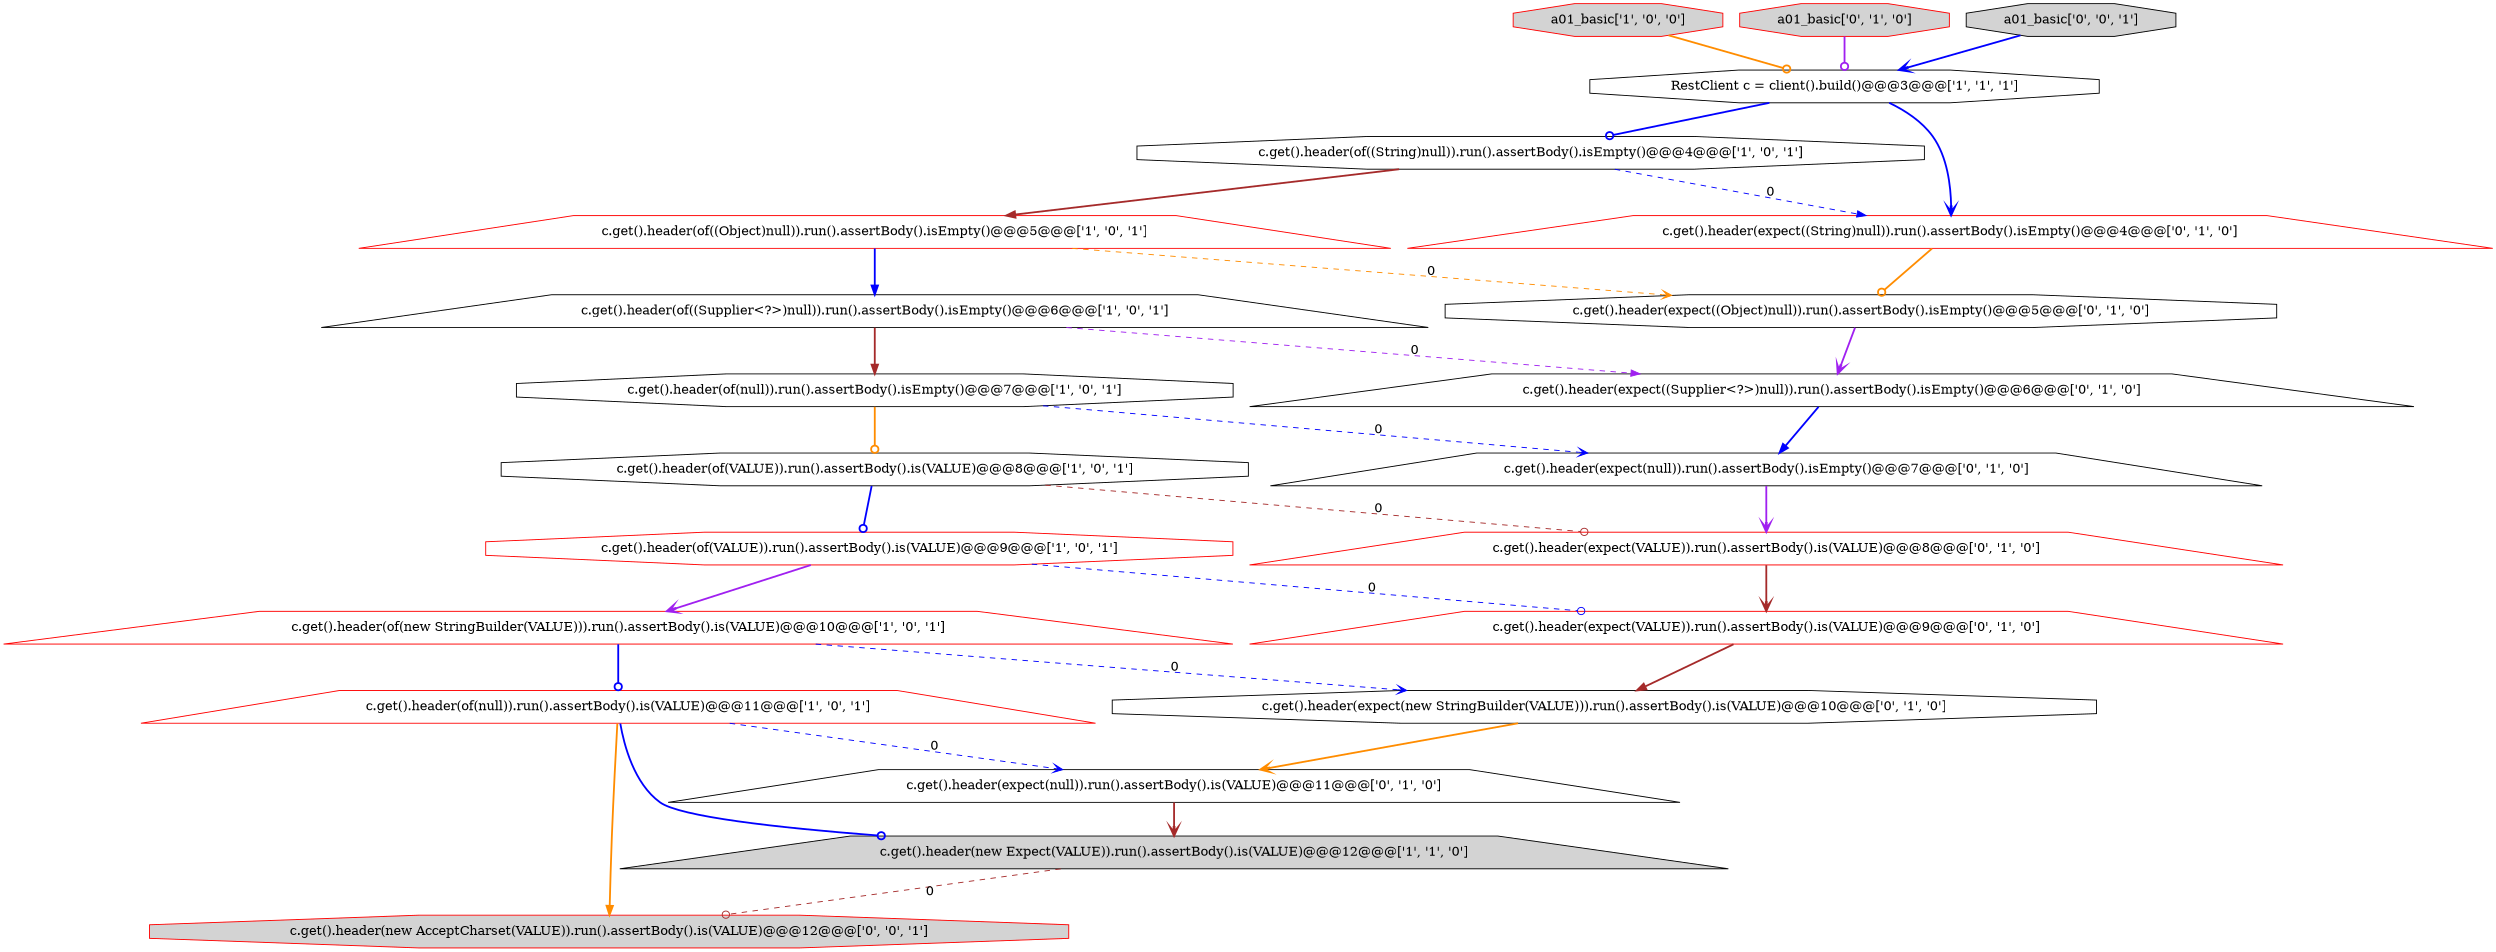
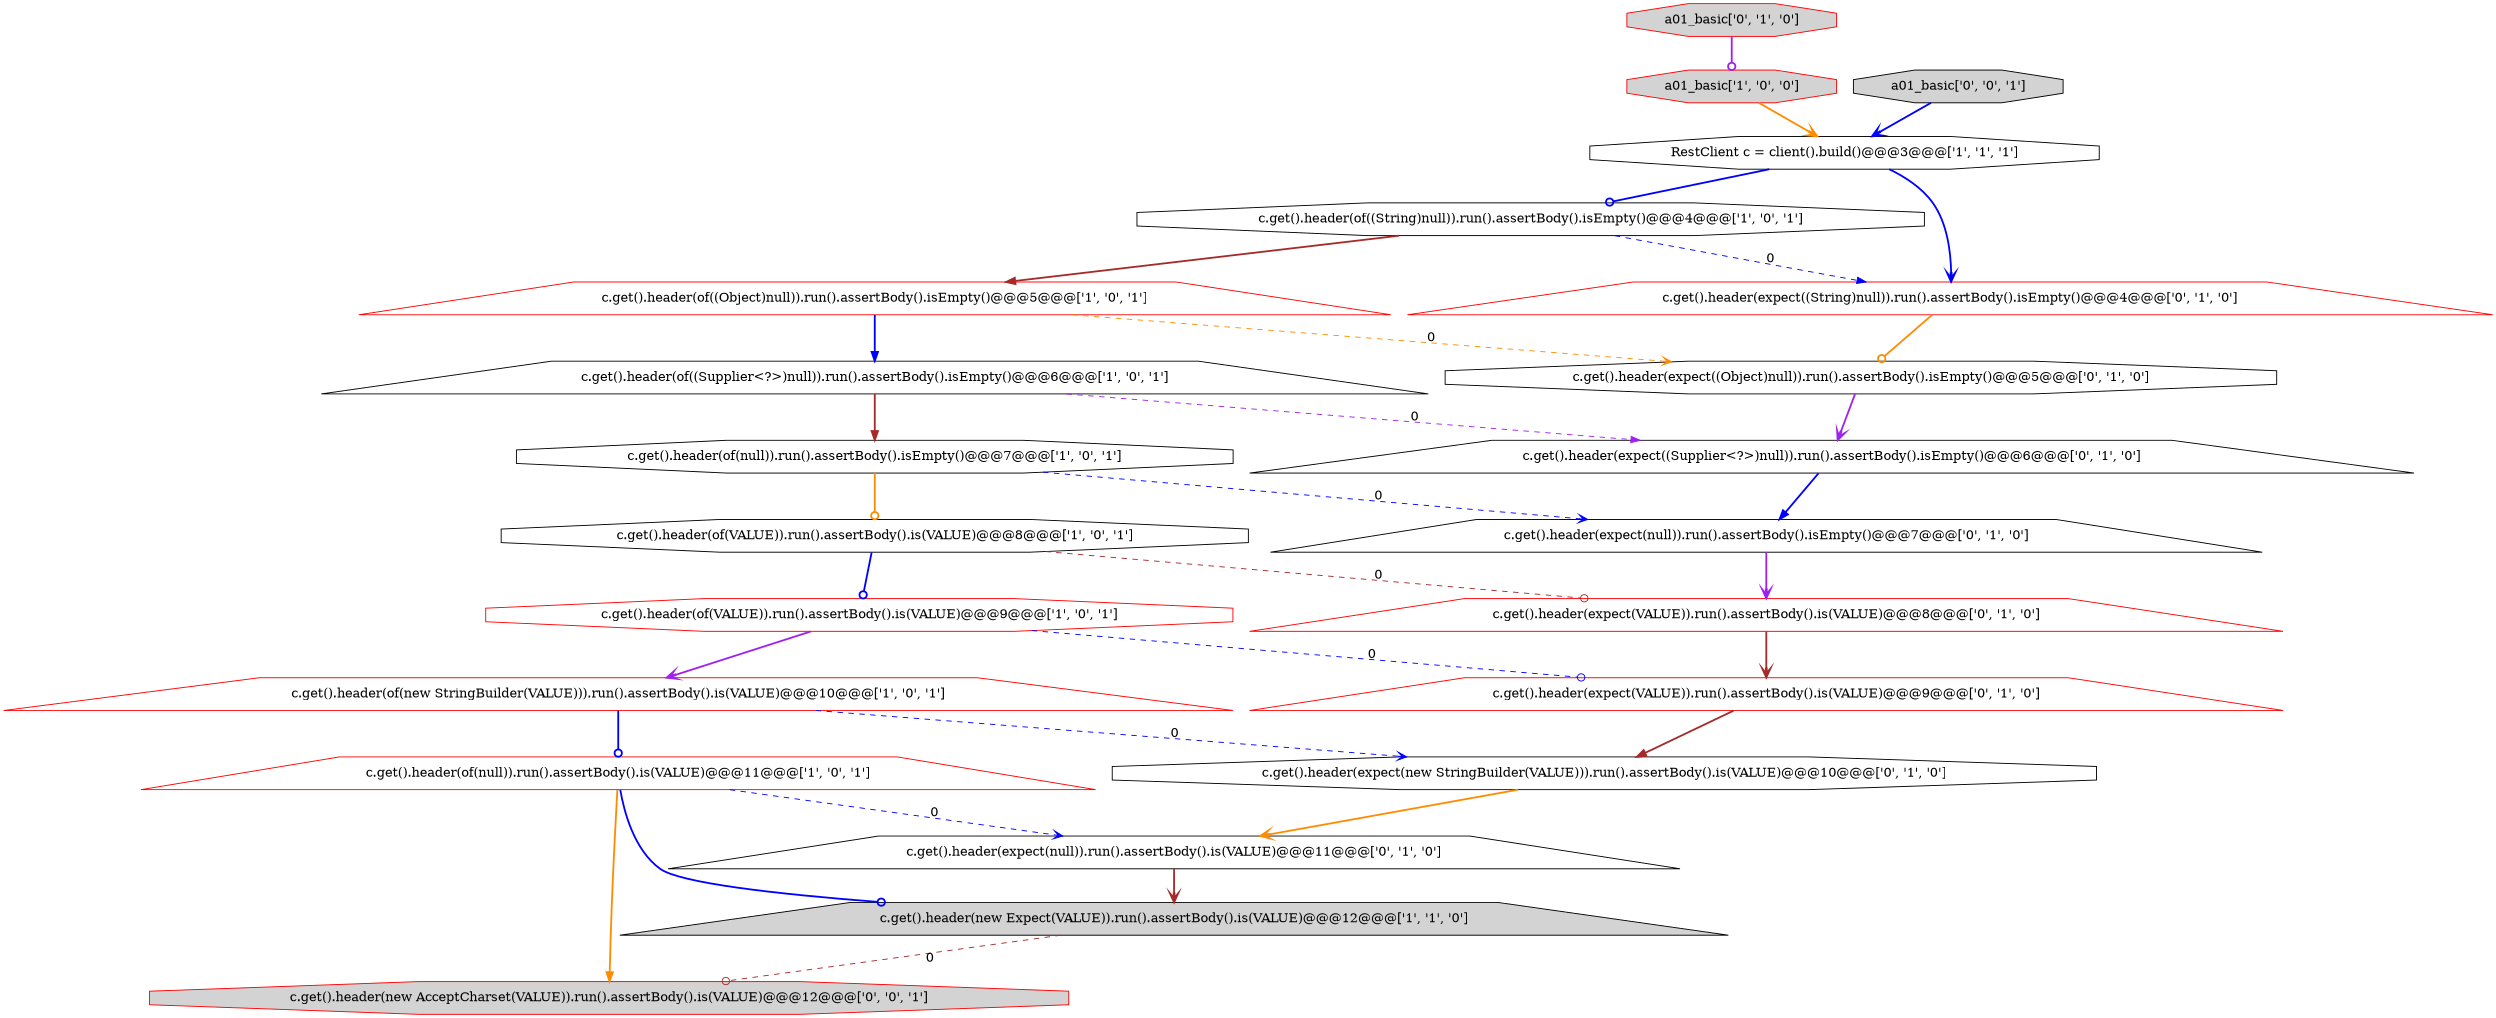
edge "a01_basic['0', '1', '0']" -> "RestClient c = client().build()@@@3@@@['1', '1', '1']": now "a01_basic['0', '1', '0']" -> "a01_basic['1', '0', '0']"
edge "a01_basic['1', '0', '0']" -> "RestClient c = client().build()@@@3@@@['1', '1', '1']": arrowhead odot -> vee
